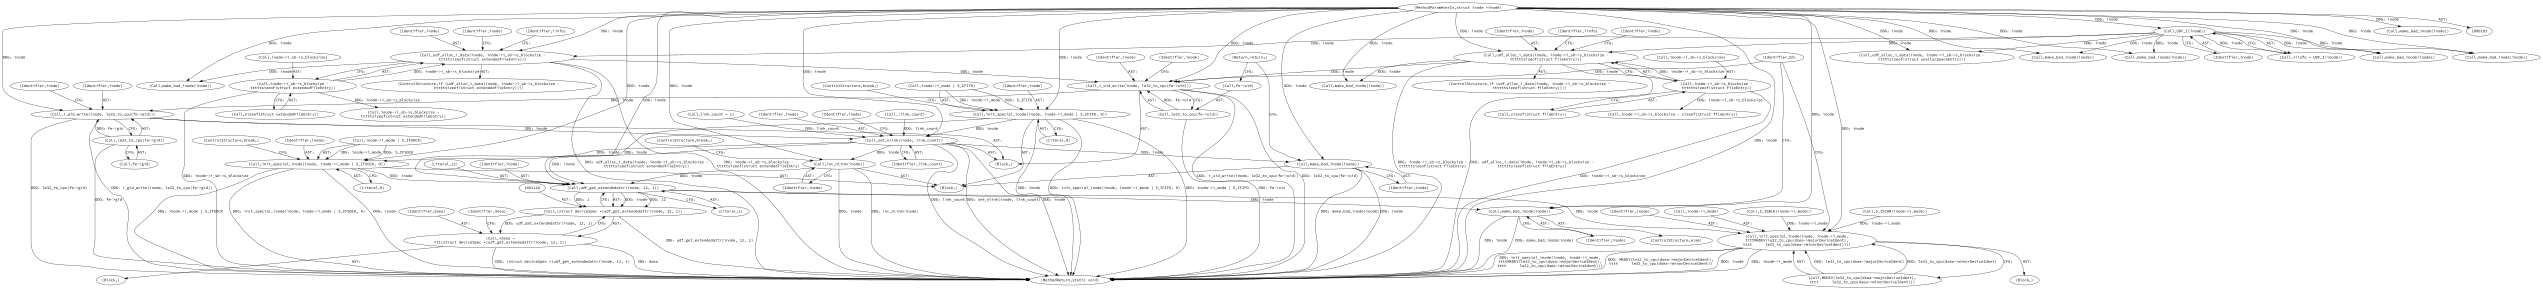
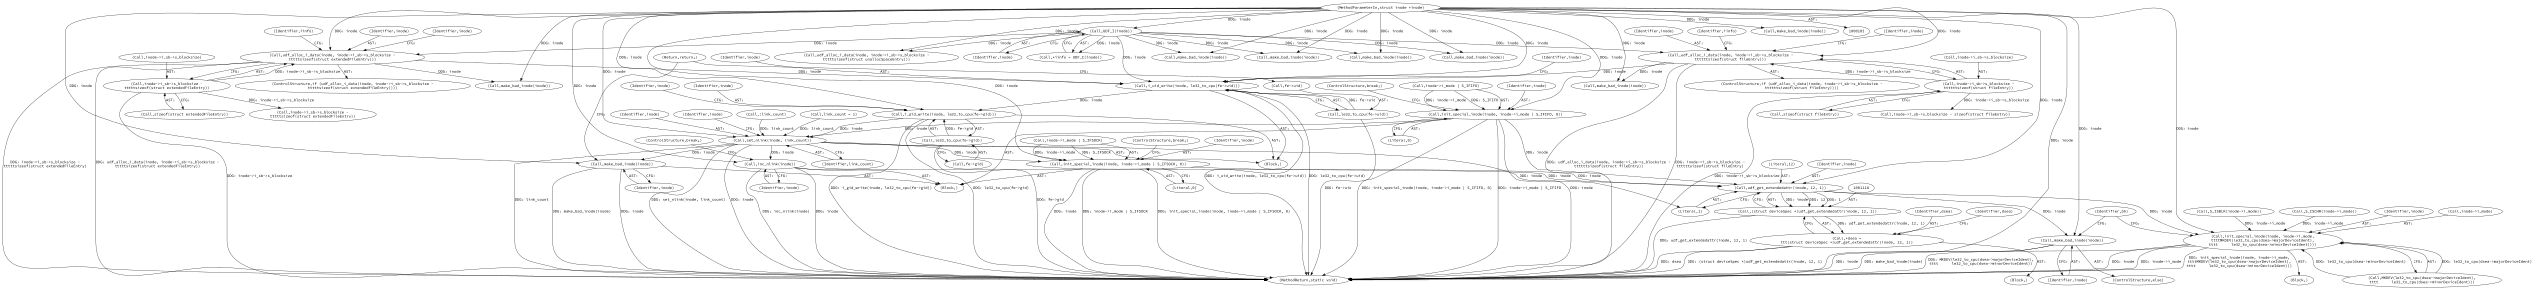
edge "(Identifier,bh)" -> "(Call,i_uid_write(inode, le32_to_cpu(fe->uid)))": now "(Call,UDF_I(inode))" -> "(Call,i_uid_write(inode, le32_to_cpu(fe->uid)))"
edge "(Call,i_gid_write(inode, le32_to_cpu(fe->gid)))" -> "(Call,le32_to_cpu(fe->gid))": label "CFG: " -> "AST: "
edge "(Call,set_nlink(inode, link_count))" -> "(Call,udf_get_extendedattr(inode, 12, 1))": now "(Call,set_nlink(inode, link_count))" -> "(Literal,1)"
